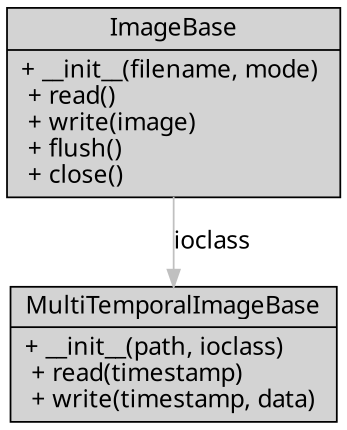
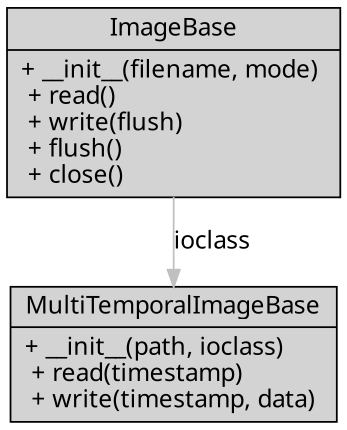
node "ImageBase": text "+ write(image)" -> "+ write(flush)"
